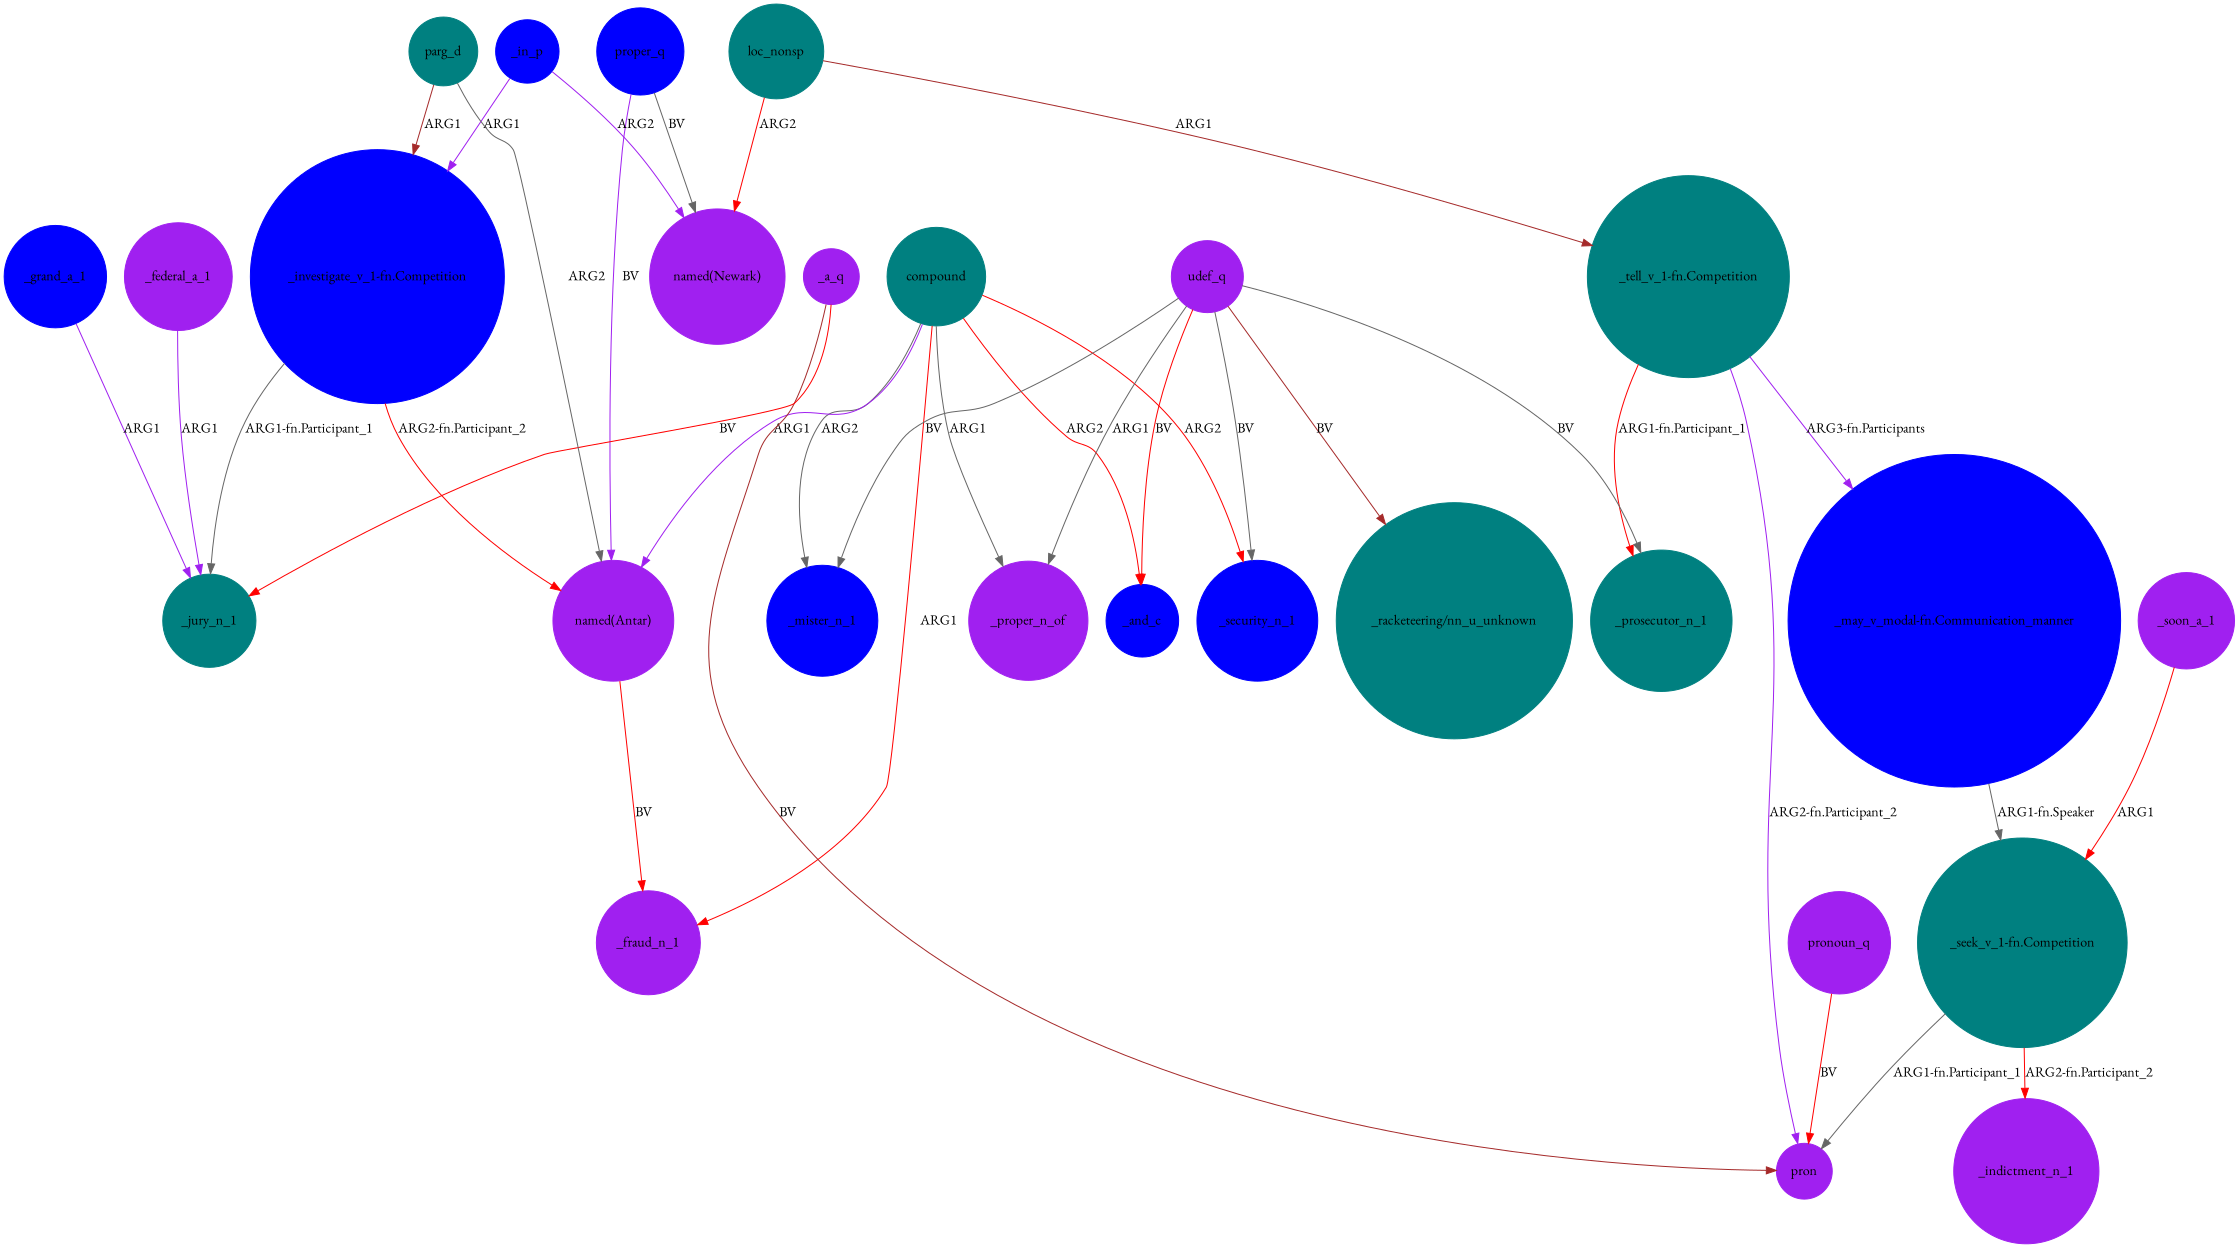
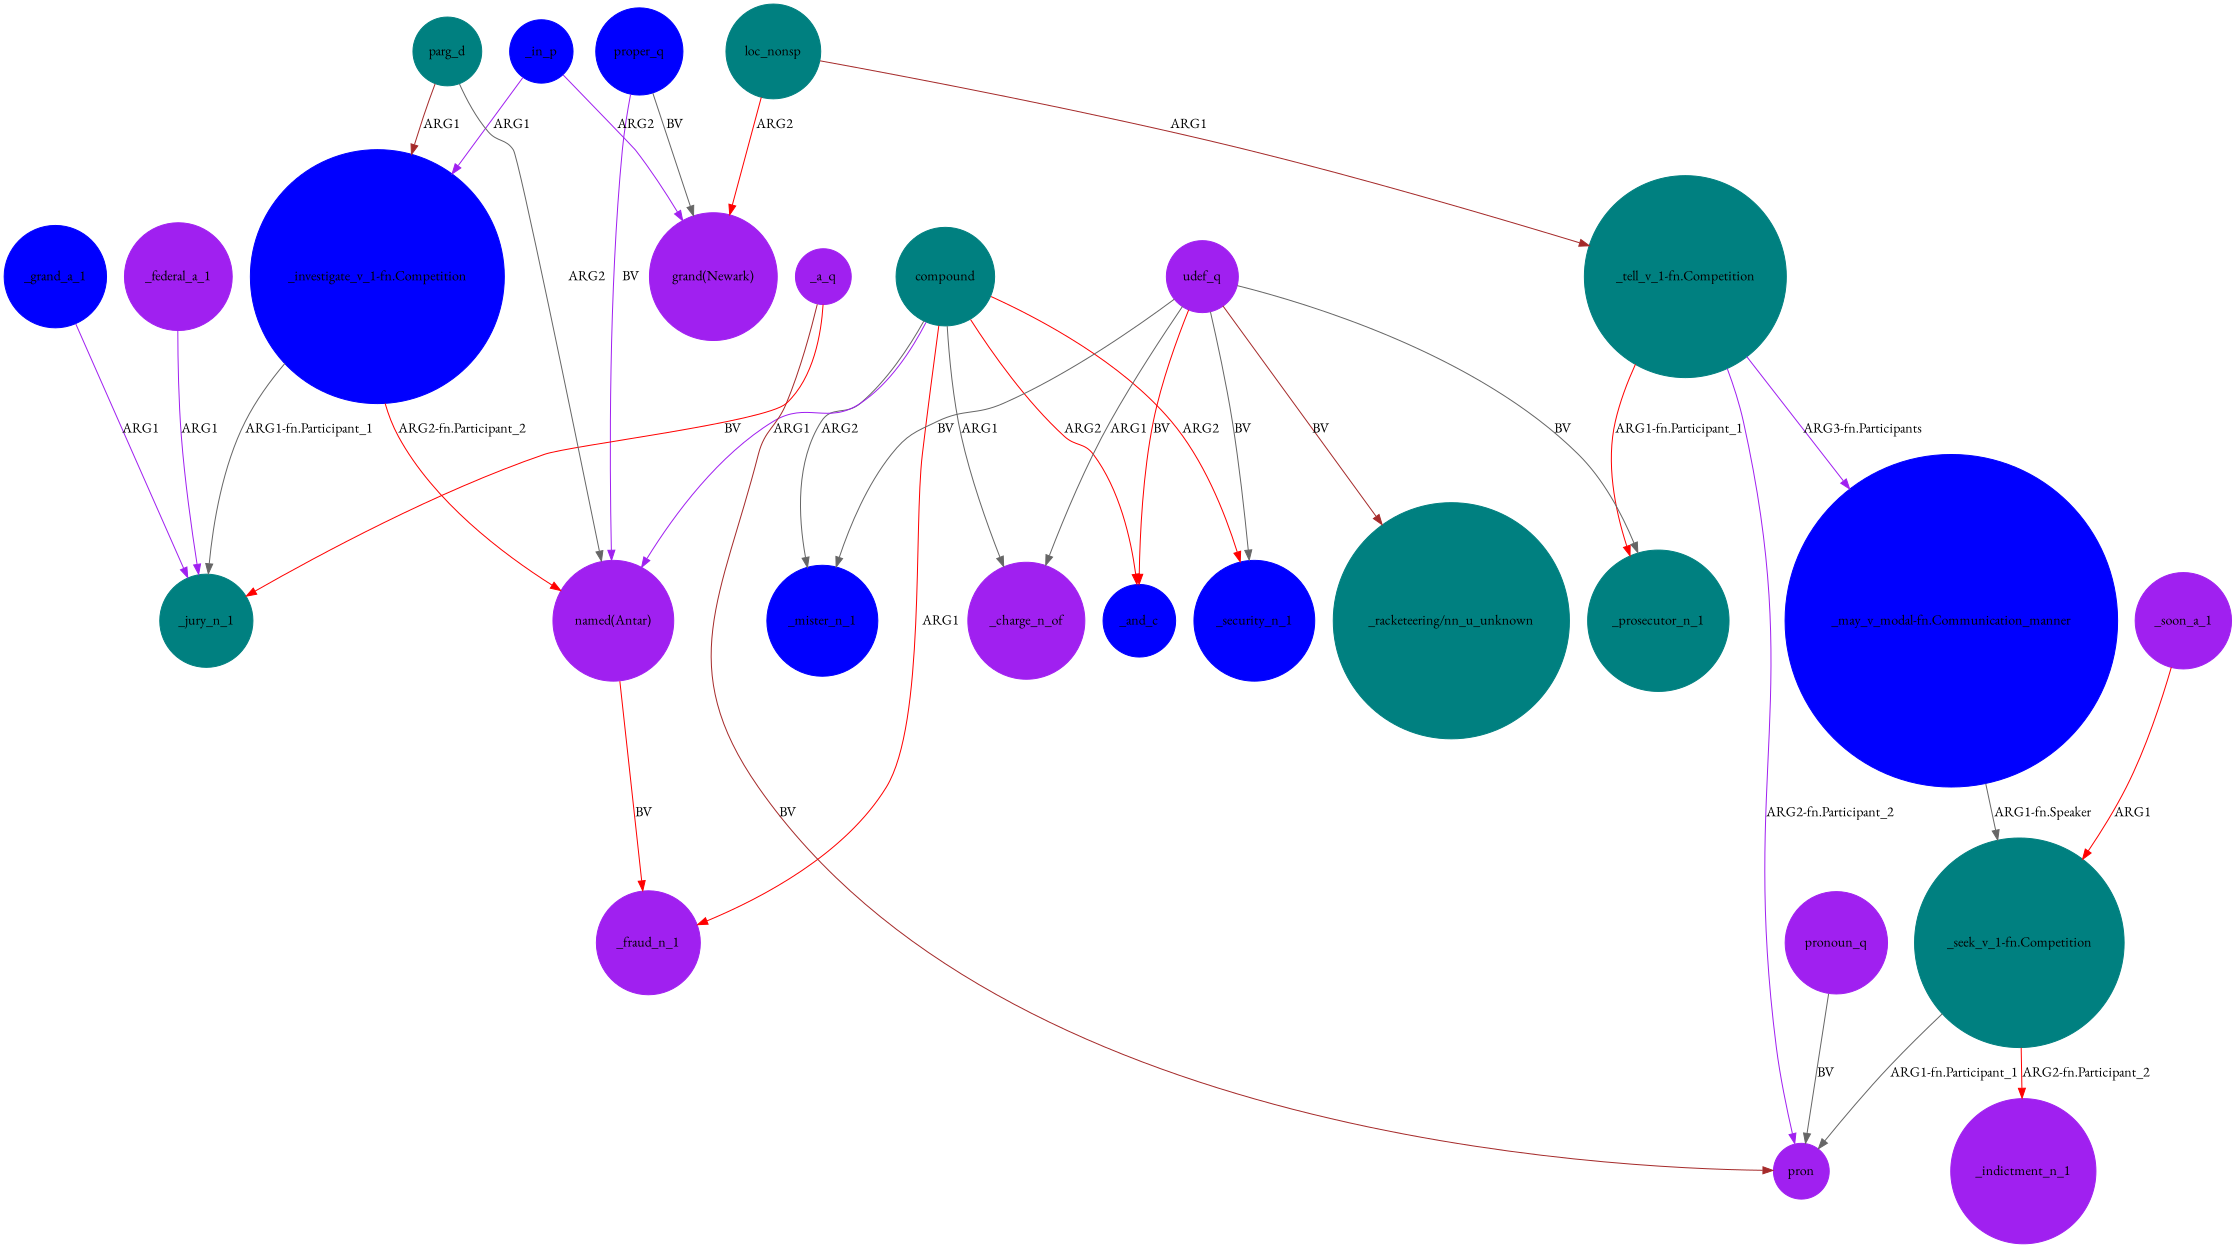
node "named(Newark)": label "named(Newark)" -> "grand(Newark)"
node "_proper_n_of": label "_proper_n_of" -> "_charge_n_of"
edge "pronoun_q" -> "pron": color red -> gray40
